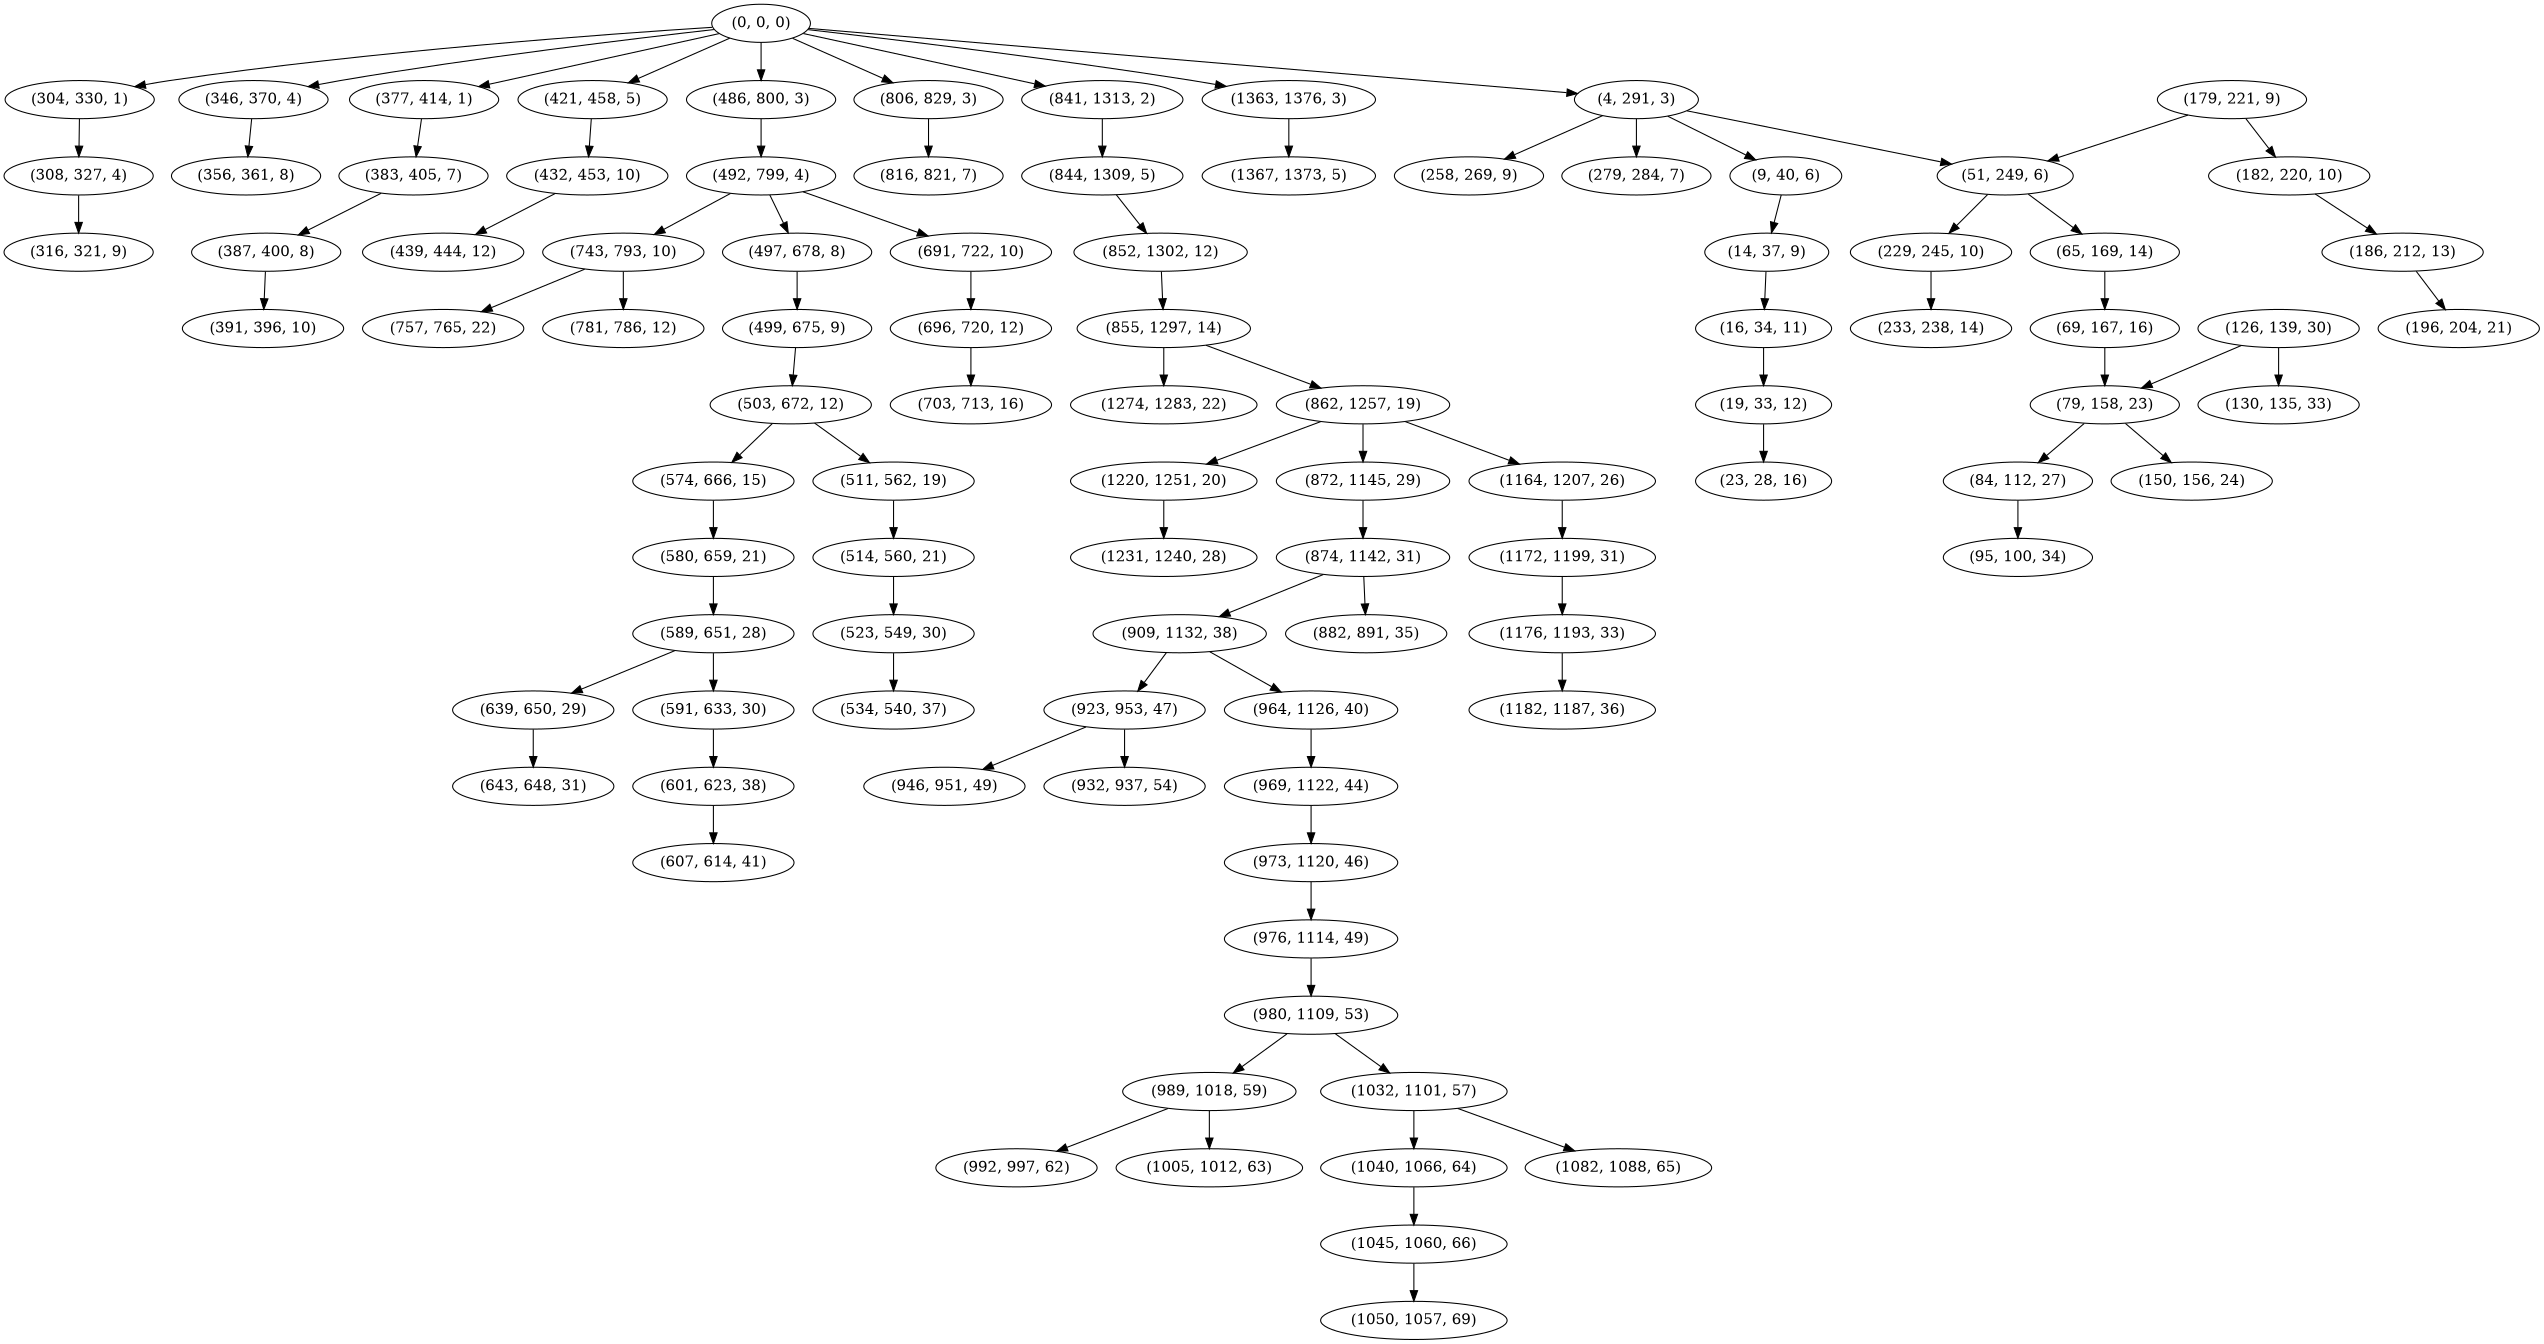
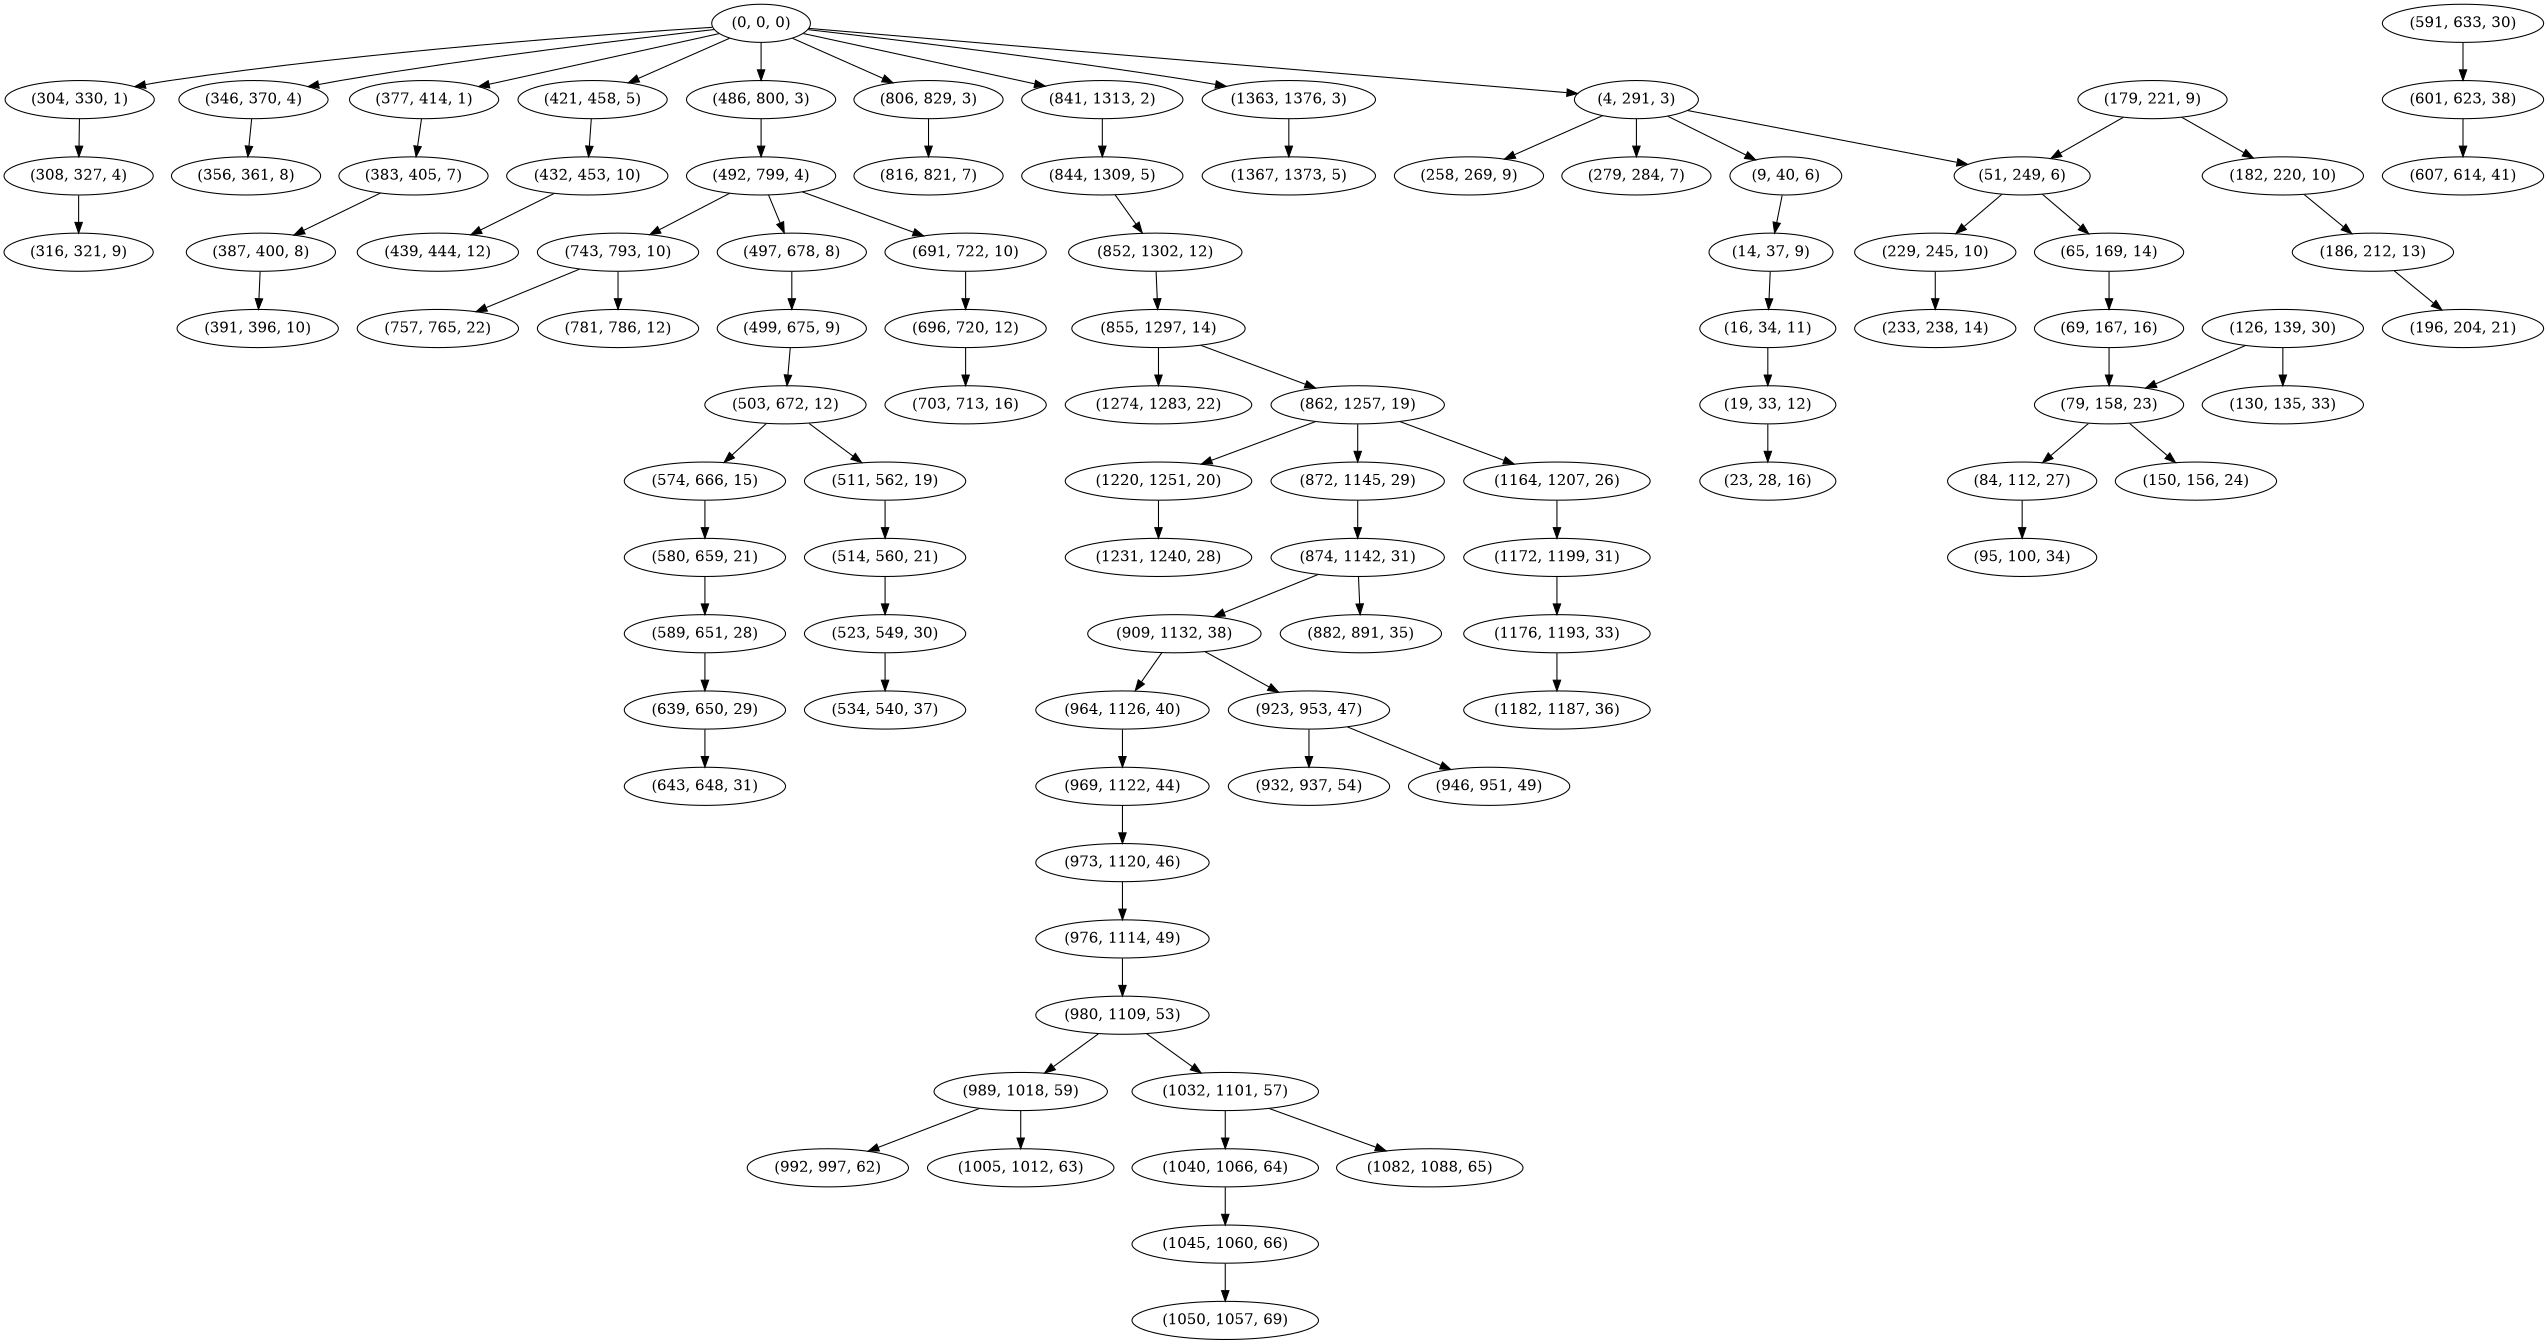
edge "(589, 651, 28)" -> "(591, 633, 30)": removed
